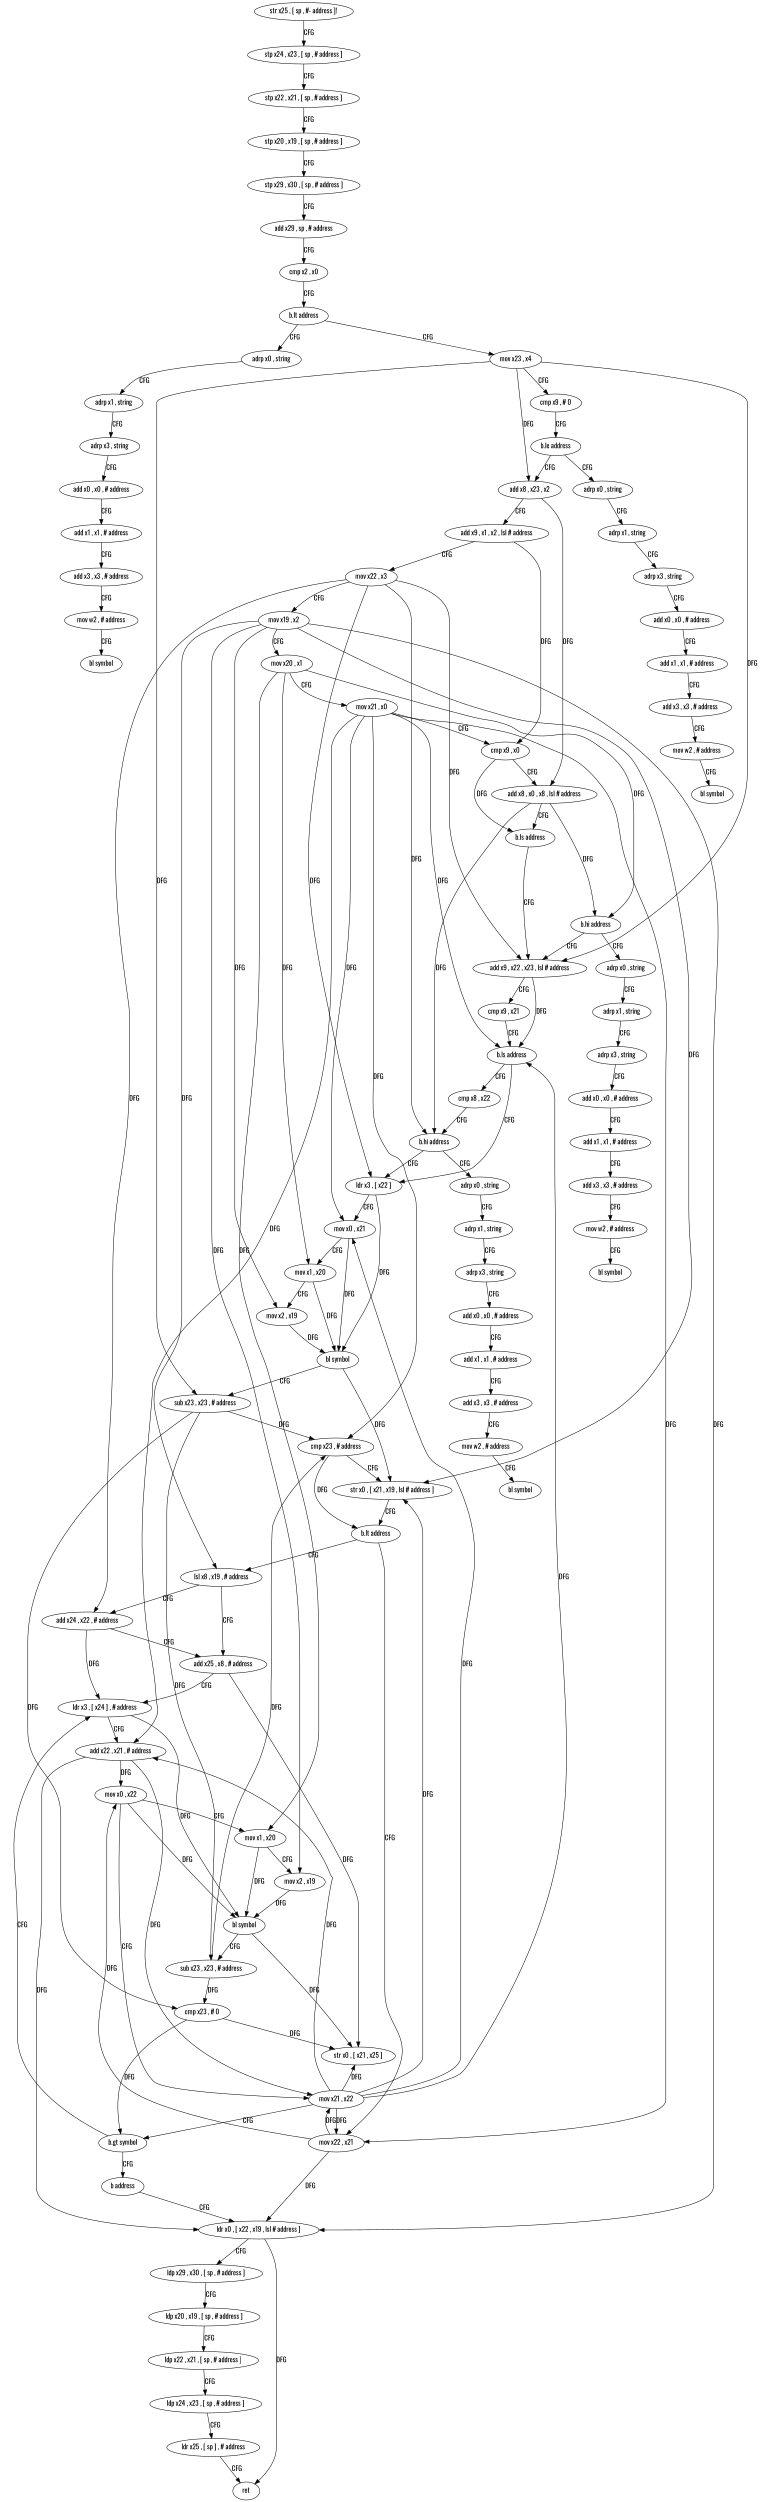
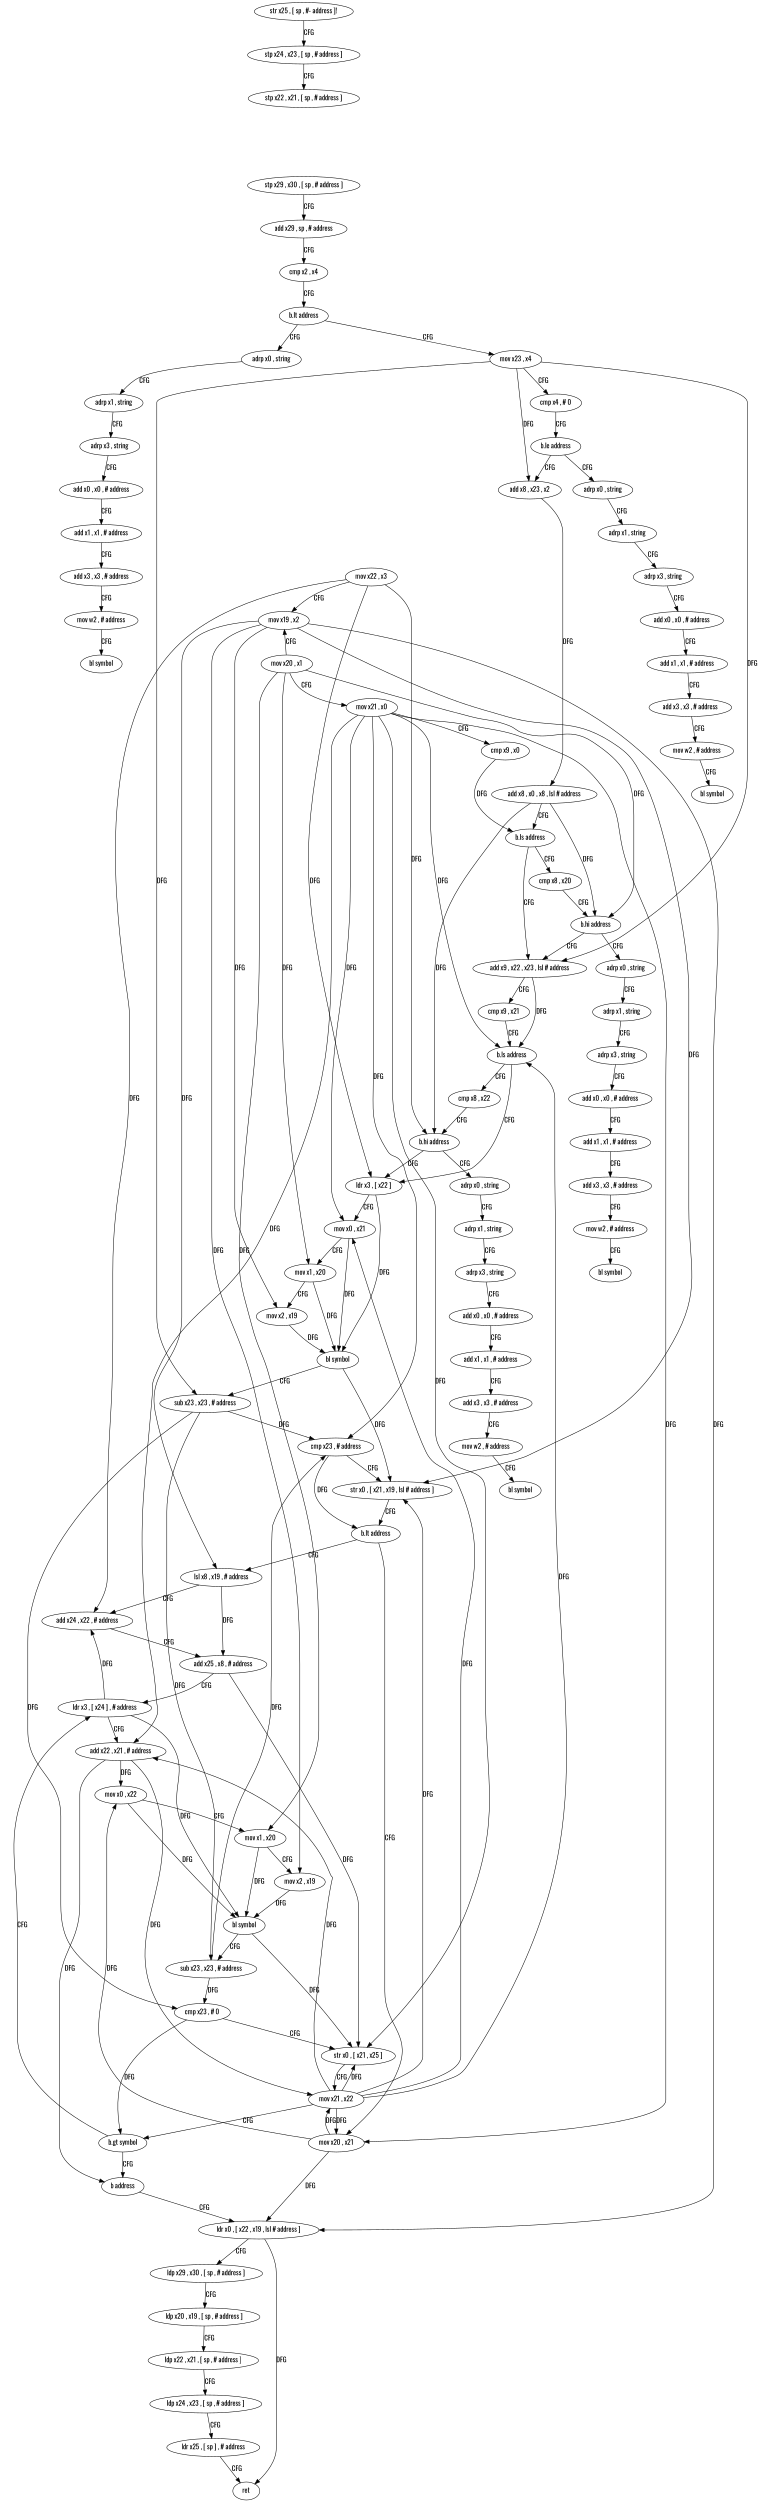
node "stp x20 , x19 , [ sp , # address ]": removed
node "cmp x2 , x0": label "cmp x2 , x0" -> "cmp x2 , x4"
node "cmp x9 , # 0": label "cmp x9 , # 0" -> "cmp x4 , # 0"
node "add x9 , x1 , x2 , lsl # address": removed
edge "mov x19 , x2" -> "mov x20 , x1": reversed
edge "mov x22 , x3" -> "add x9 , x22 , x23 , lsl # address": removed, label "DFG"
edge "cmp x9 , x0" -> "add x8 , x0 , x8 , lsl # address": removed, label "CFG"
node "cmp x8 , x20": added
edge "mov x21 , x0" -> "str x0 , [ x21 , x25 ]": added, label "DFG"
edge "lsl x8 , x19 , # address" -> "add x25 , x8 , # address": label "CFG" -> "DFG"
edge "add x24 , x22 , # address" -> "ldr x3 , [ x24 ] , # address": reversed
edge "mov x0 , x22" -> "mov x21 , x22": now "str x0 , [ x21 , x25 ]" -> "mov x21 , x22"
edge "cmp x23 , # 0" -> "str x0 , [ x21 , x25 ]": label "DFG" -> "CFG"
edge "add x22 , x21 , # address" -> "ldr x0 , [ x22 , x19 , lsl # address ]": now "add x22 , x21 , # address" -> "b address"
node "mov x22 , x21": label "mov x22 , x21" -> "mov x20 , x21"
